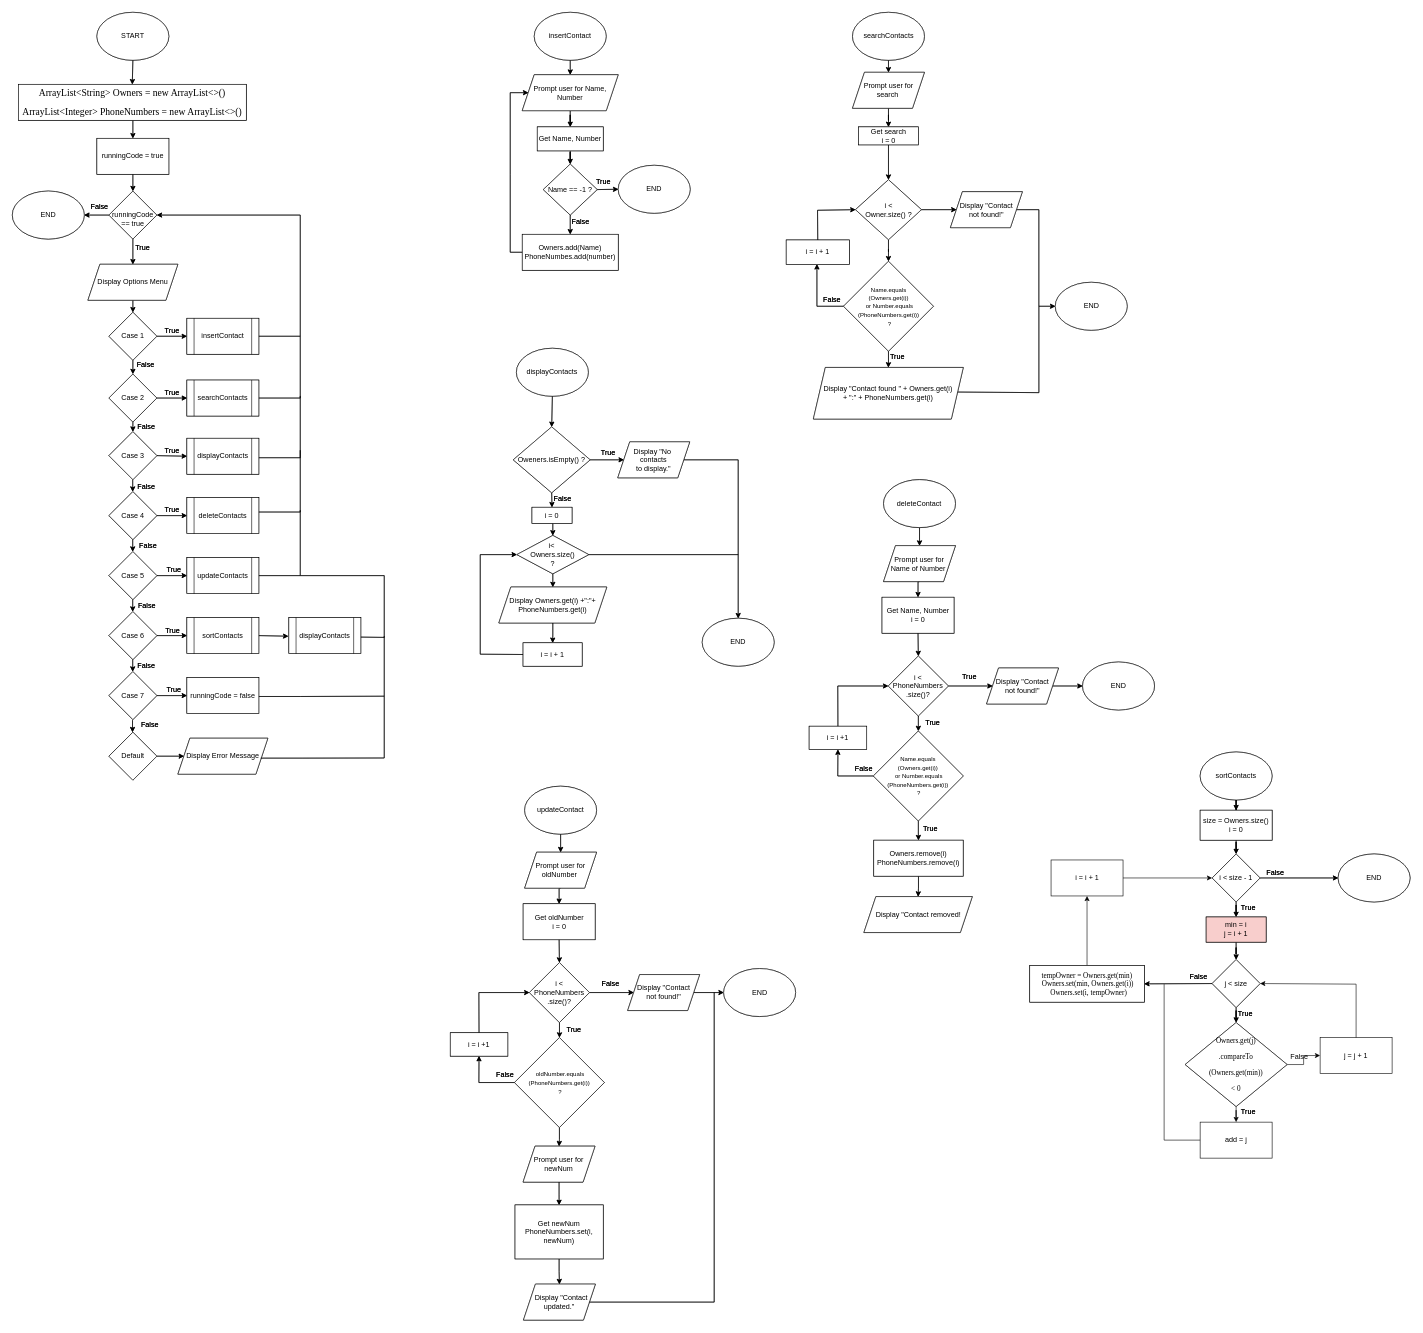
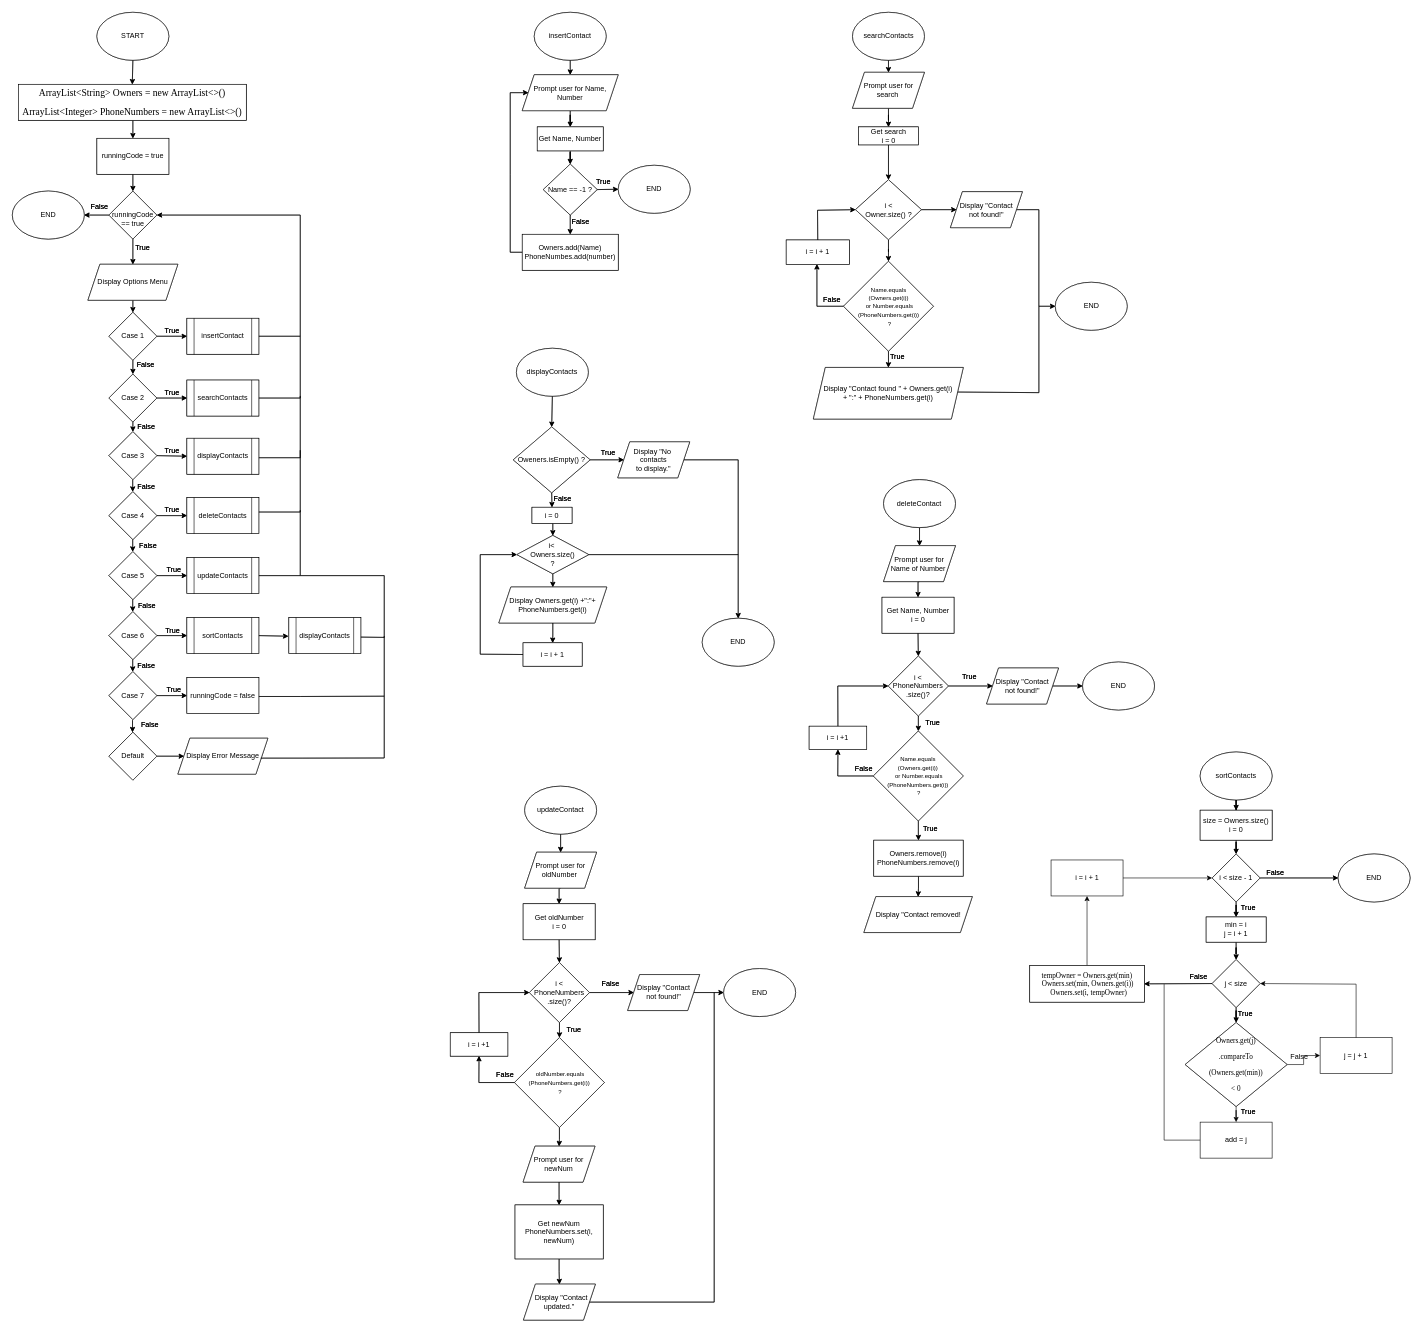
node "min = i j = i + 1": fillcolor #f8cecc -> #ffffff
